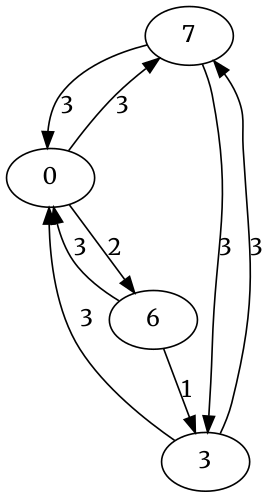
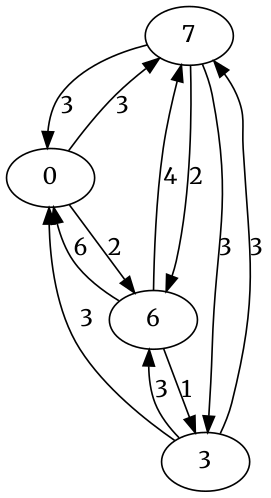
edge "7" -> "6": added, label "2"
edge "6" -> "7": added, label "4"
edge "6" -> "0": label "3" -> "6"
edge "3" -> "6": added, label "3"
